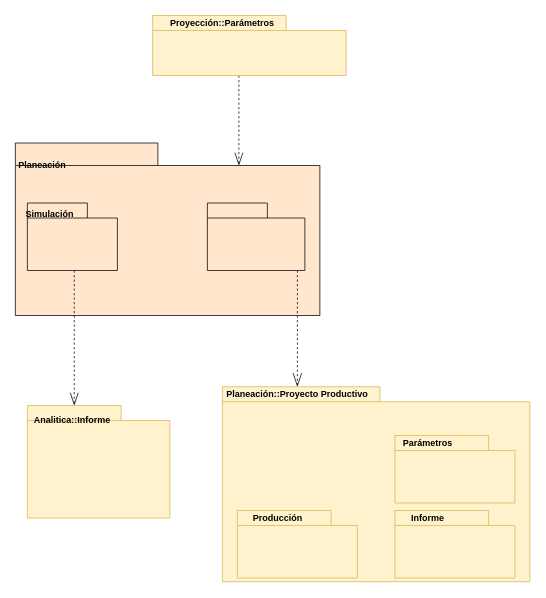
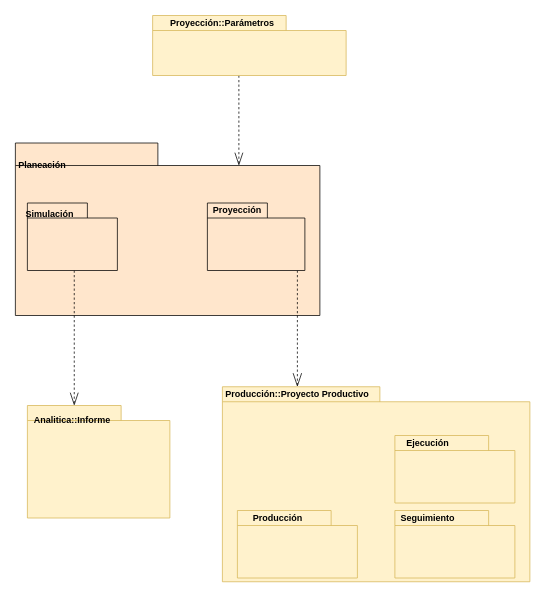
node "Proyección": added
node "Planeación::Proyecto Productivo": label "Planeación::Proyecto Productivo" -> "Producción::Proyecto Productivo"
node "Parámetros": label "Parámetros" -> "Ejecución"
node "Informe": label "Informe" -> "Seguimiento"
